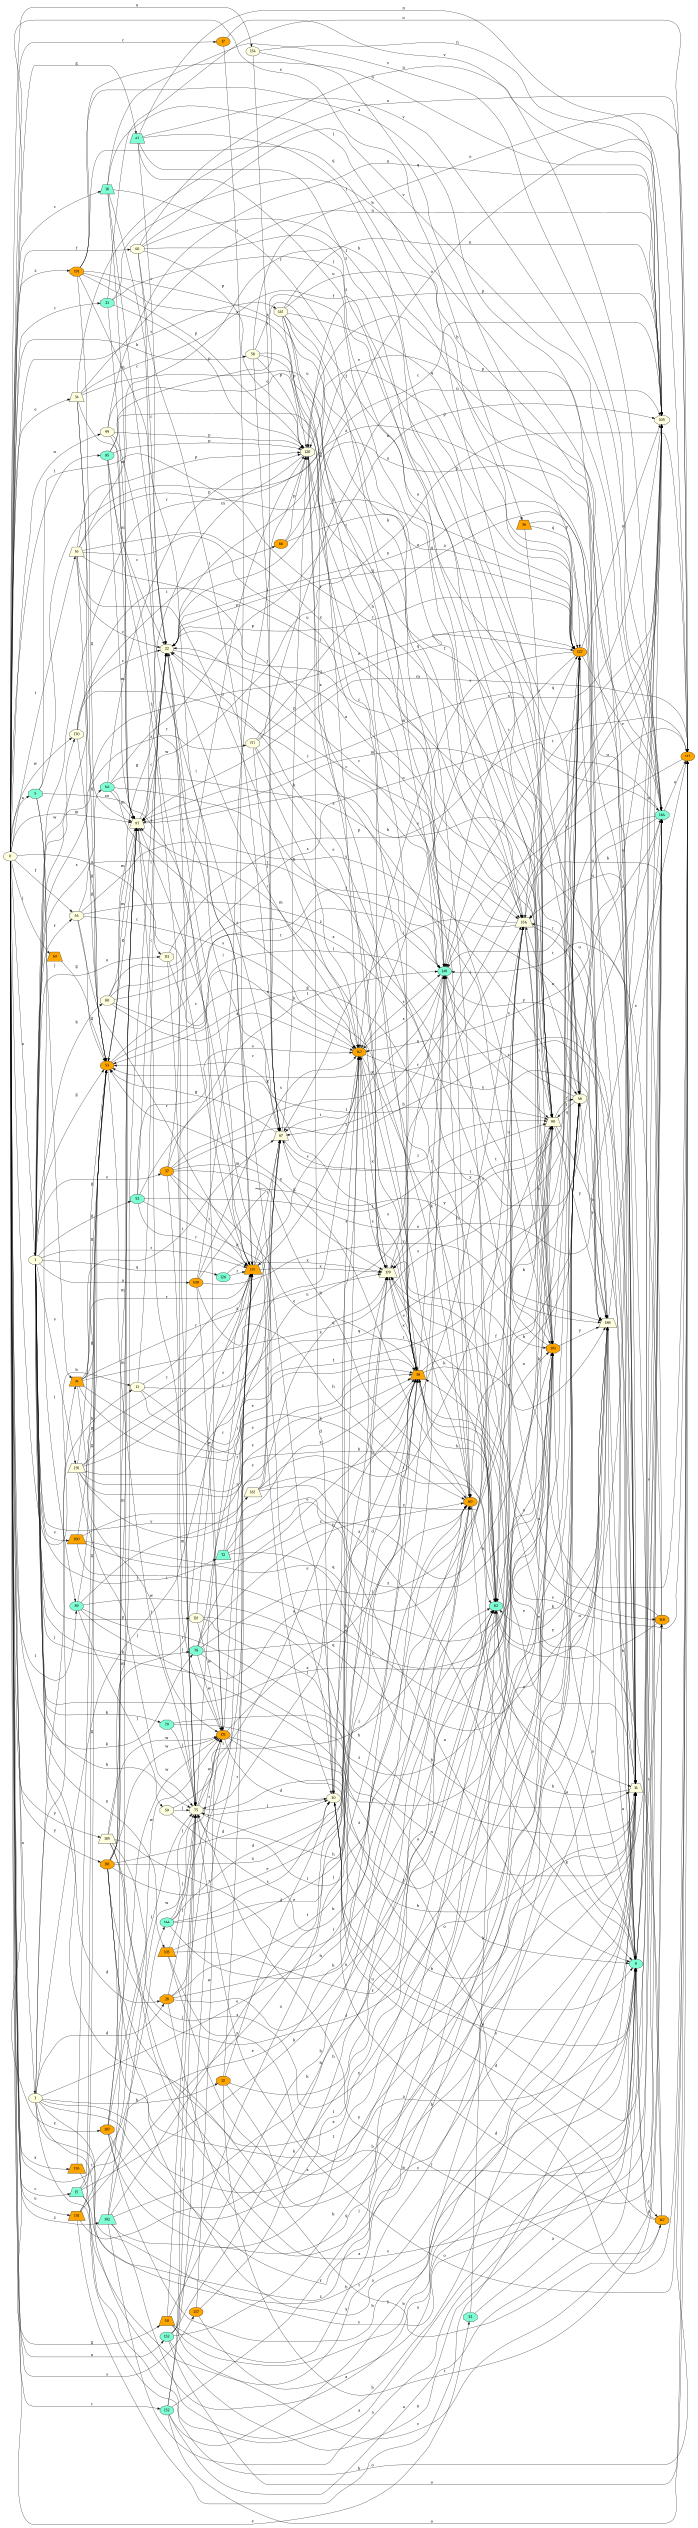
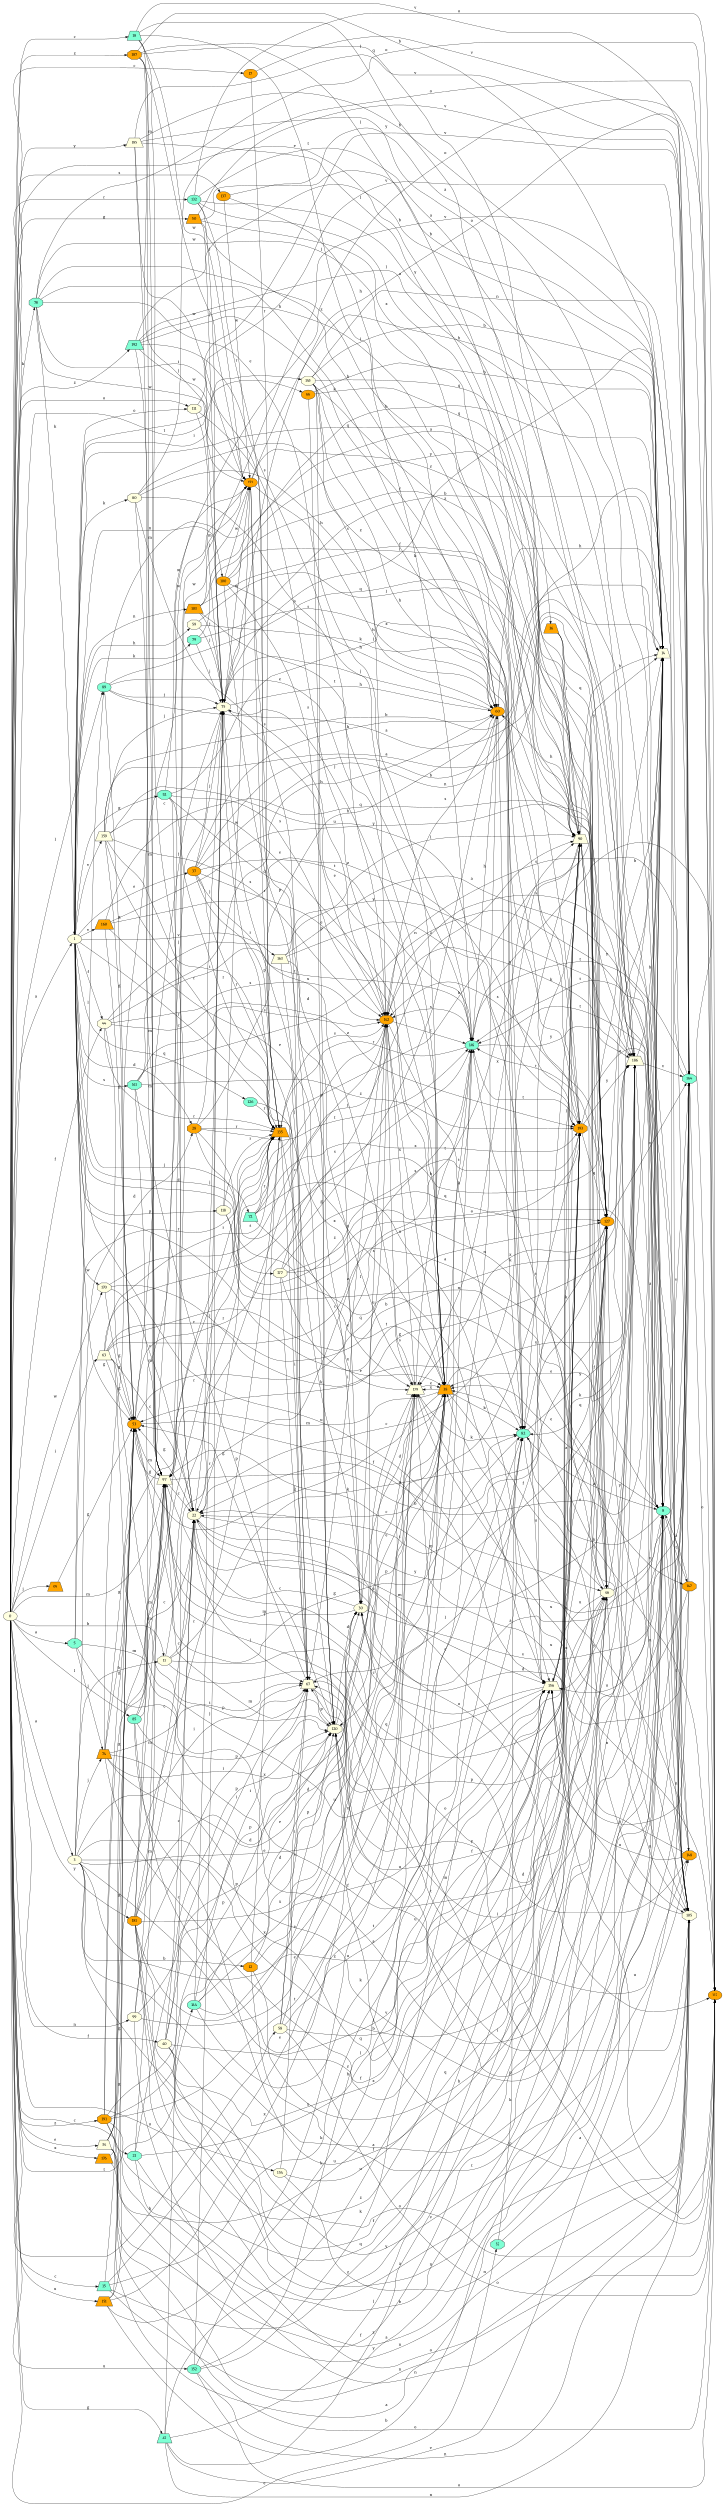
edge "1" -> "177": label "x" -> "g"
edge "1" -> "78": reversed
